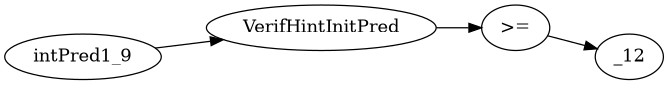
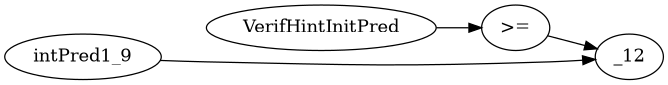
edge "intPred1_9" -> "VerifHintInitPred": now "intPred1_9" -> "_12"
